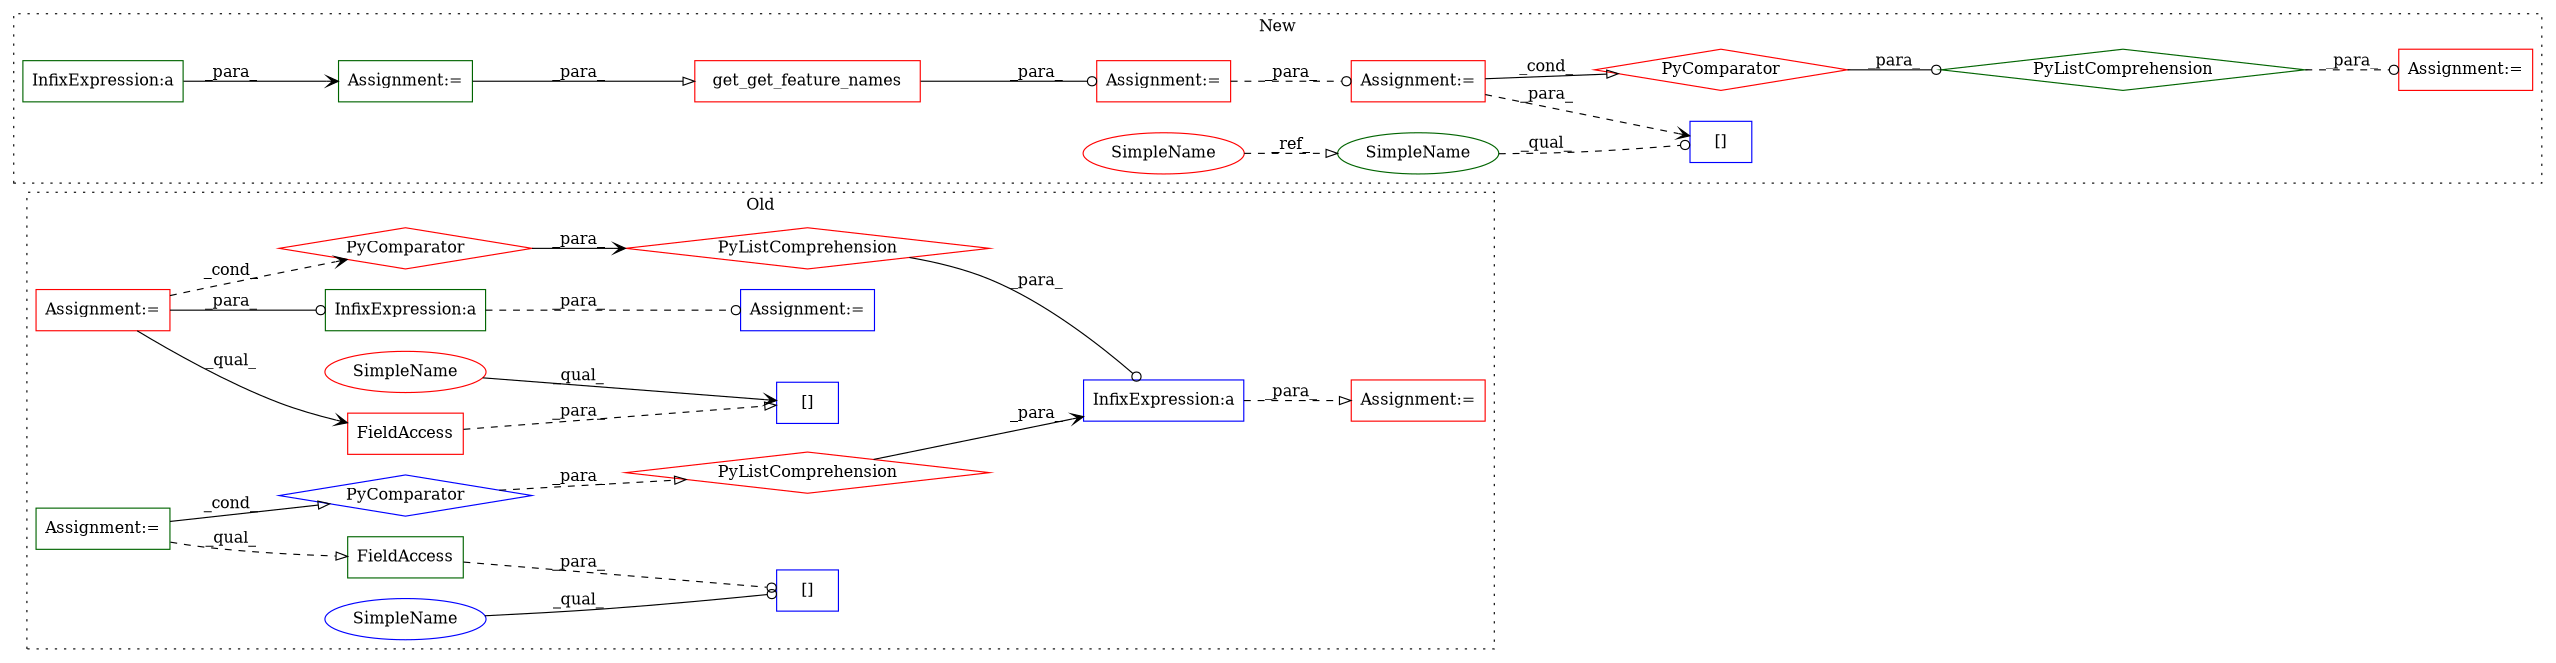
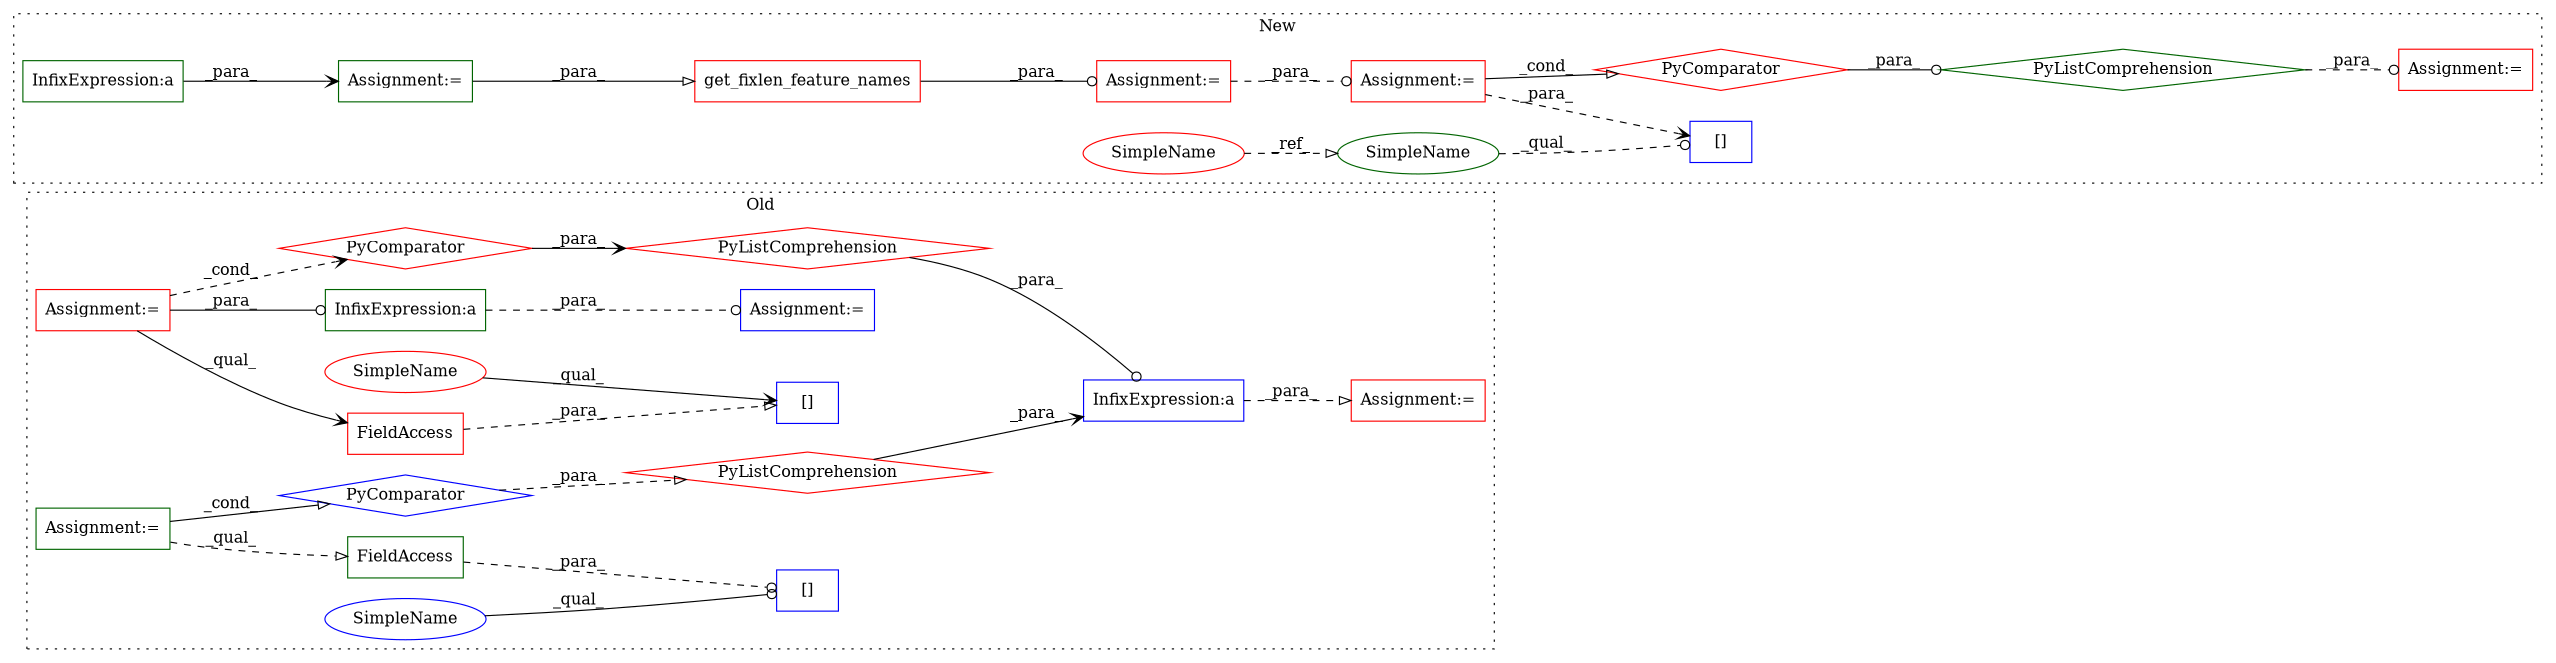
node "get_get_feature_names": label "get_get_feature_names" -> "get_fixlen_feature_names"
